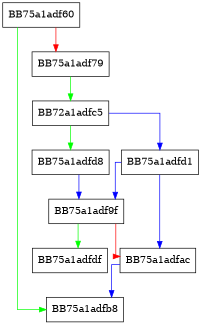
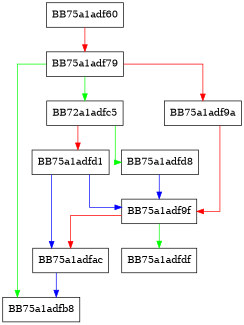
edge "BB72a1adfc5" -> "BB75a1adfd1": color blue -> red
node "BB75a1adf9a": added
edge "BB75a1adf60" -> "BB75a1adfb8": now "BB75a1adf79" -> "BB75a1adfb8"
